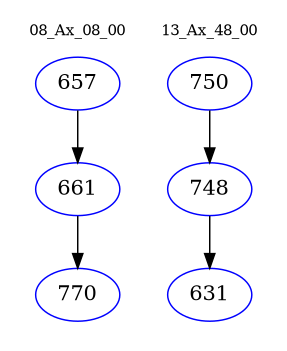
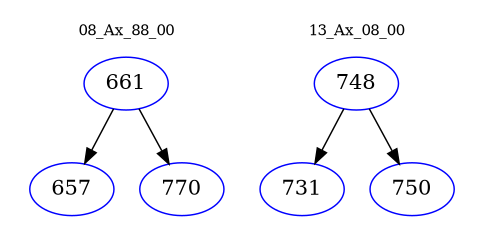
cluster "08_Ax_08_00": label "08_Ax_08_00" -> "08_Ax_88_00"
cluster "13_Ax_48_00": label "13_Ax_48_00" -> "13_Ax_08_00"
edge "657" -> "661": reversed
edge "750" -> "748": reversed
node "631": label "631" -> "731"
